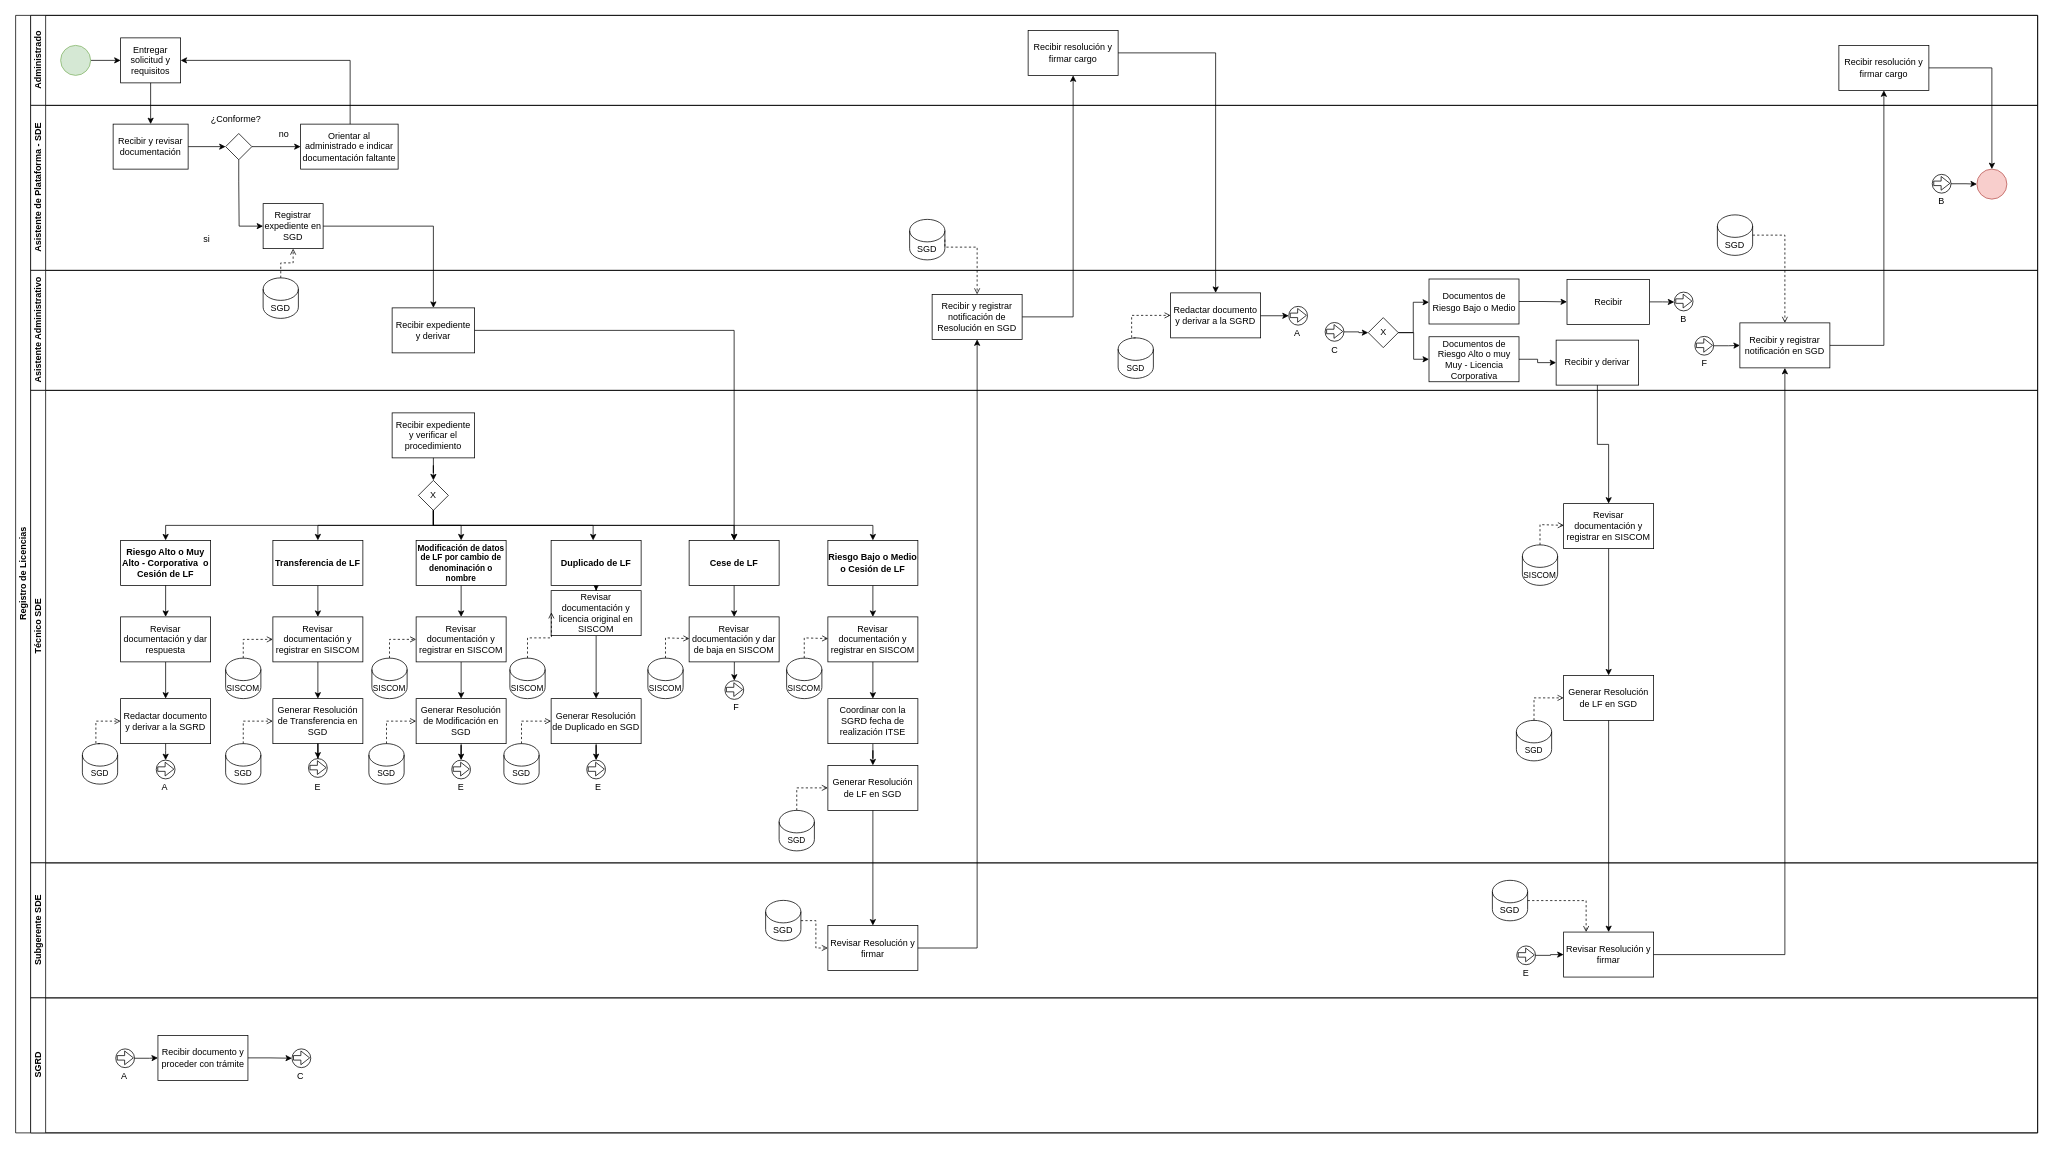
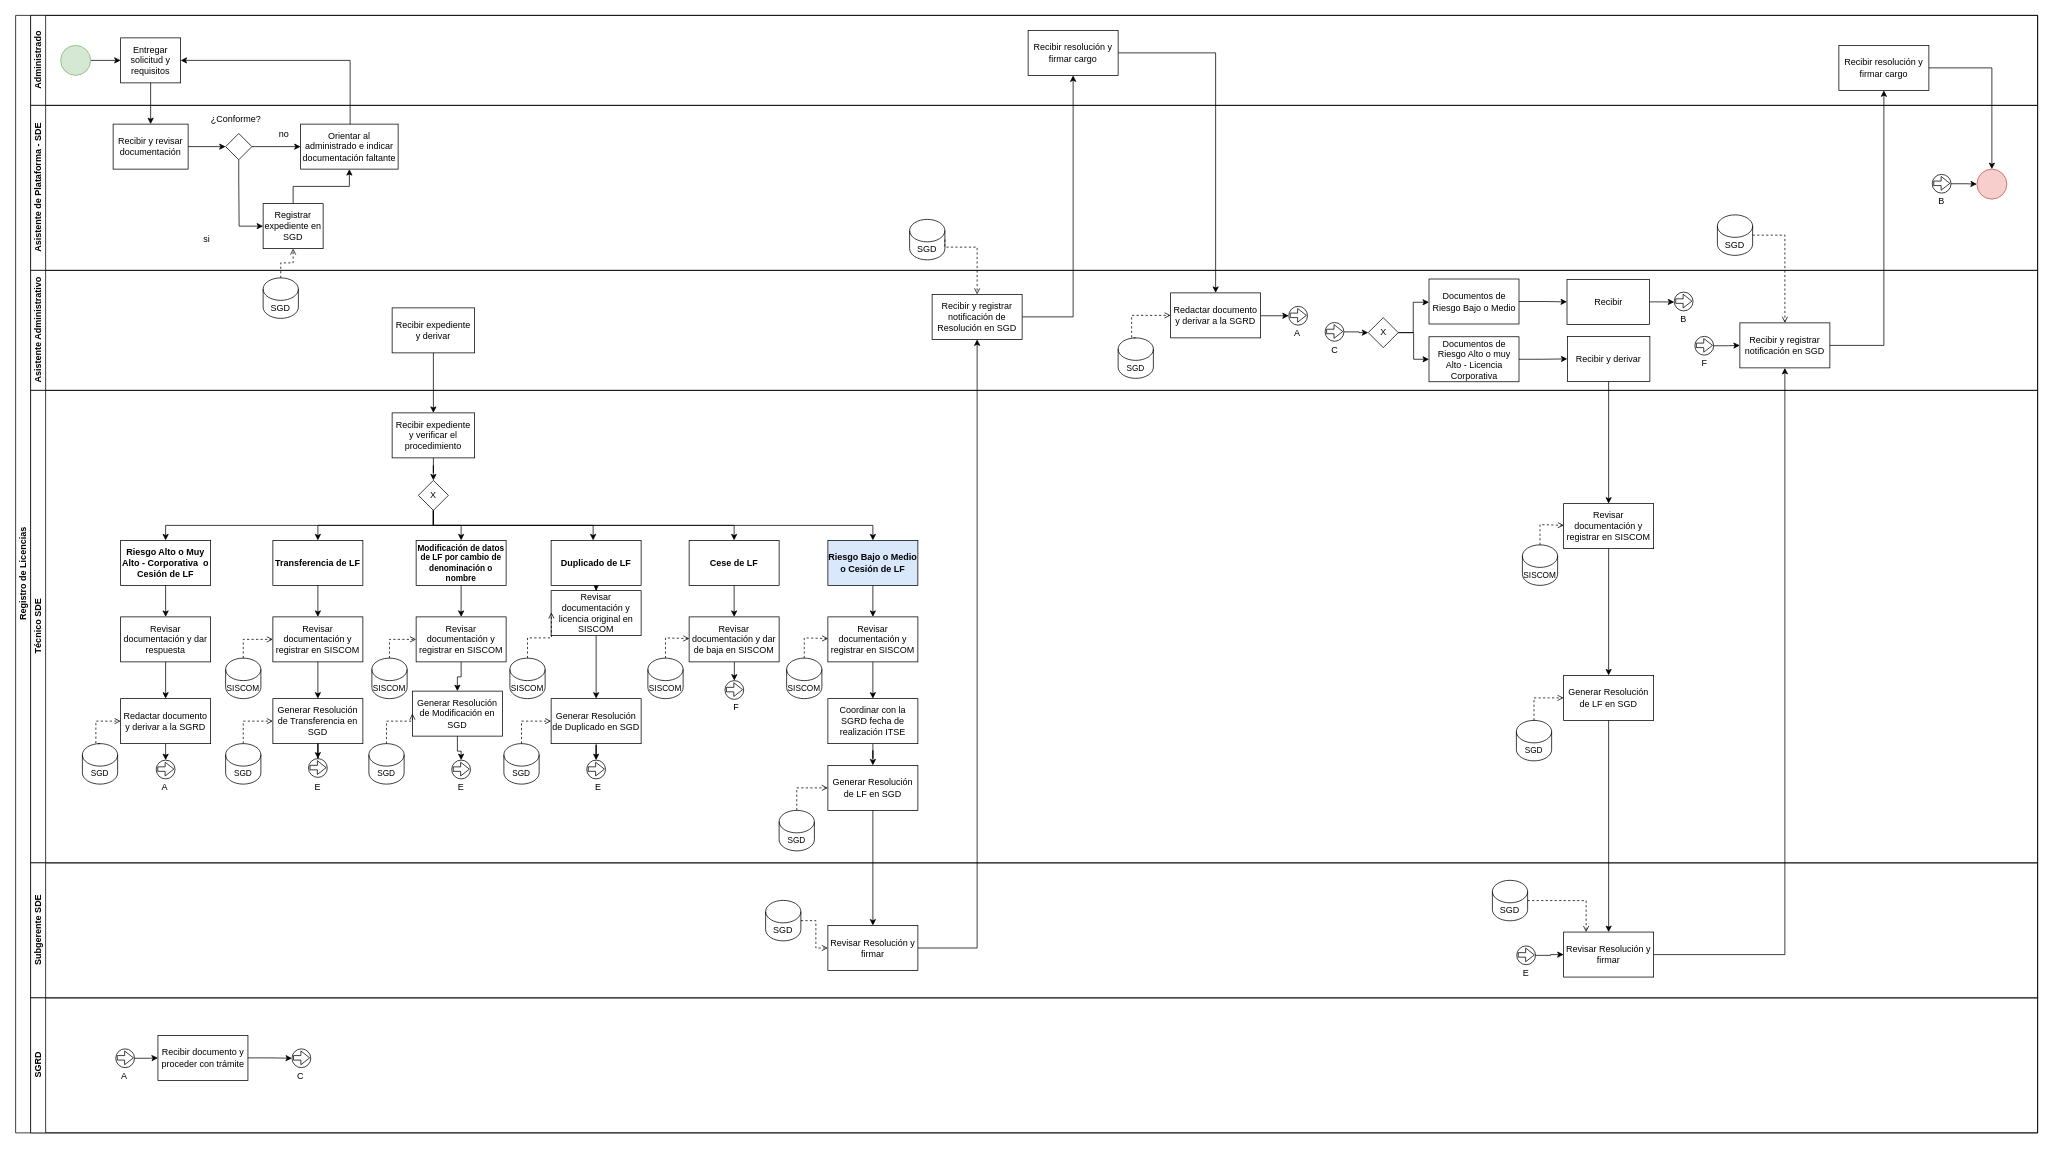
edge "Registrar expediente en SGD" -> "Recibir expediente y derivar": now "Registrar expediente en SGD" -> "Orientar al administrado e indicar documentación faltante"
edge "Recibir expediente y derivar" -> "Cese de LF": now "Recibir expediente y derivar" -> "Recibir expediente y verificar el procedimiento"
node "Documentos de Riesgo Alto o muy Muy - Licencia Corporativa": label "Documentos de Riesgo Alto o muy Muy - Licencia Corporativa" -> "Documentos de Riesgo Alto o muy Alto - Licencia Corporativa"
node "Recibir y derivar": moved (1597, 363) -> (1608, 359)
node "Riesgo Bajo o Medio o Cesión de LF": fillcolor #ffffff -> #dae8fc
node "Generar Resolución de Modificación en SGD": moved (461, 721) -> (457, 714)
